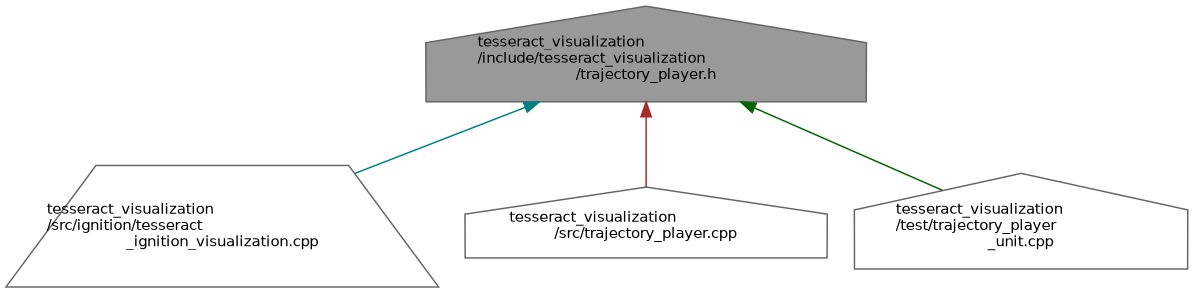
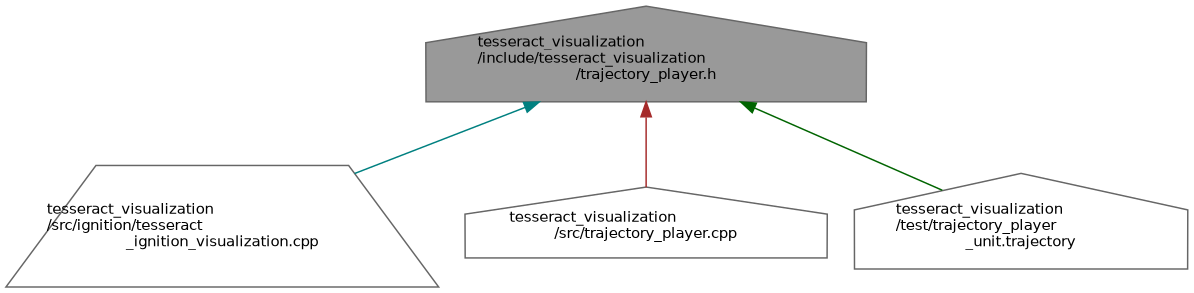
node "tesseract_visualization /test/trajectory_player _unit.cpp": label "tesseract_visualization /test/trajectory_player _unit.cpp" -> "tesseract_visualization /test/trajectory_player _unit.trajectory"
